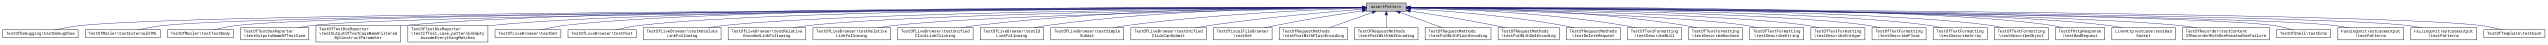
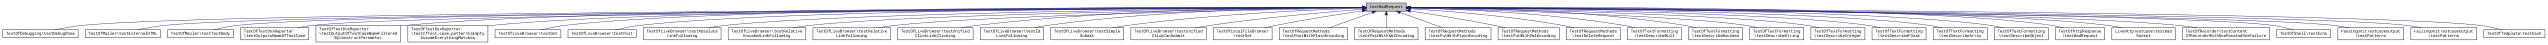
node "assertPattern": label "assertPattern" -> "testBadRequest"
